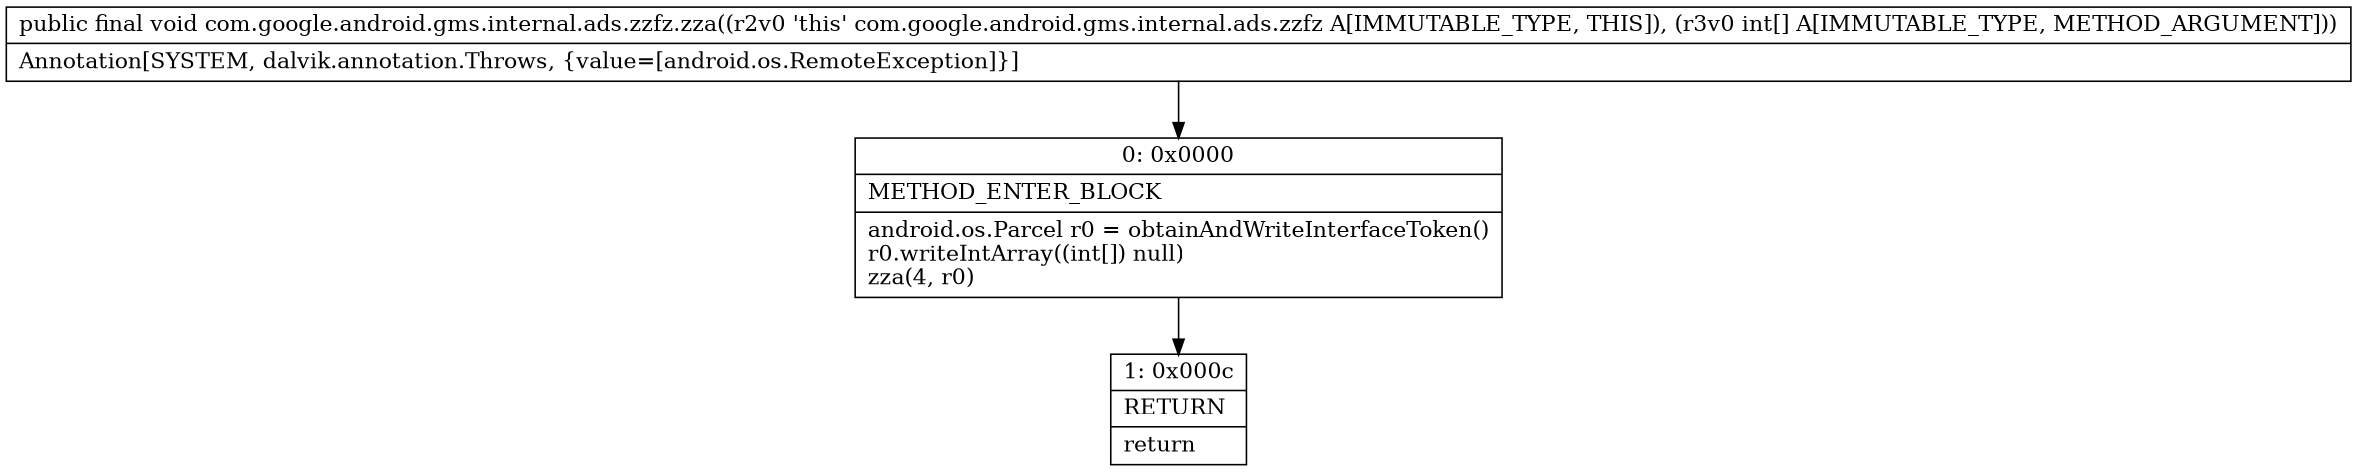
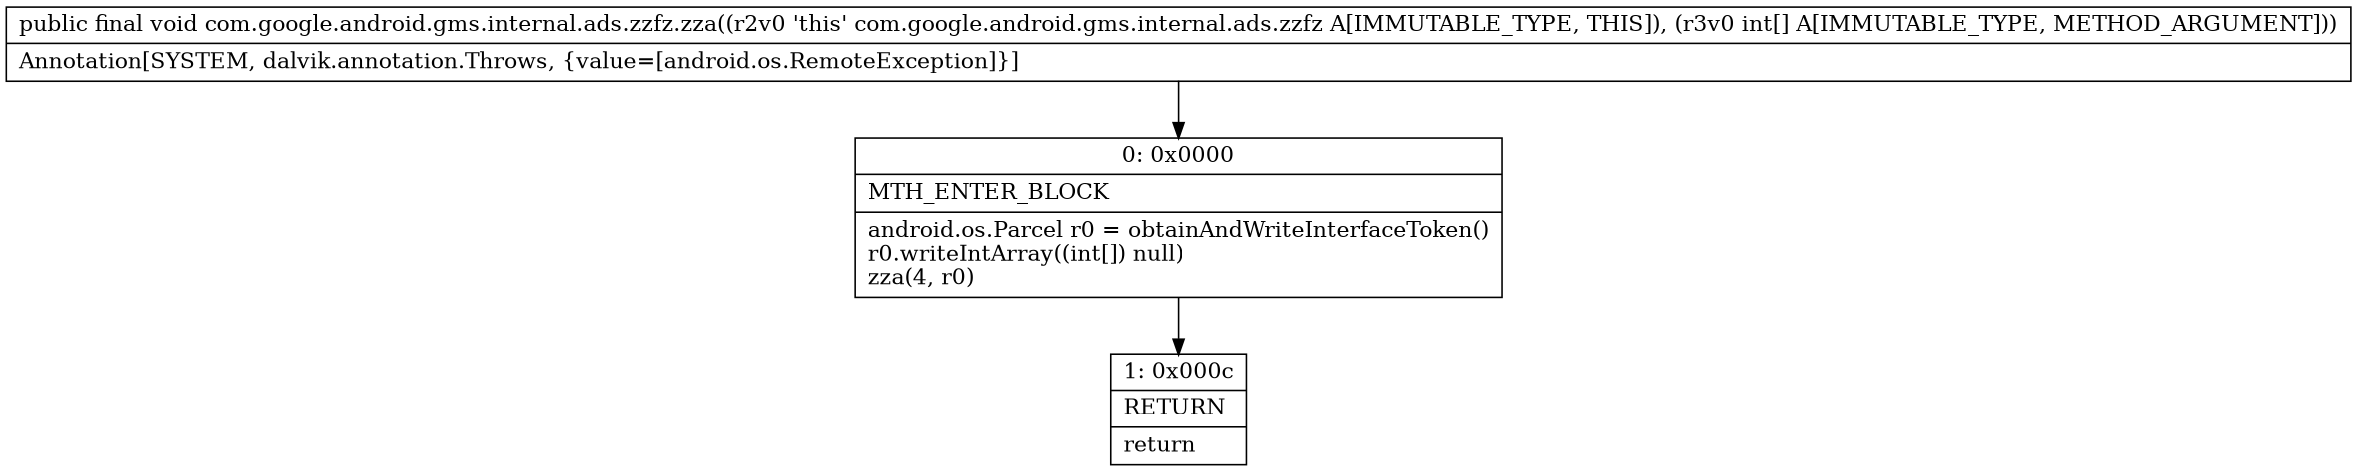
node "0: 0x0000": text "METHOD_ENTER_BLOCK" -> "MTH_ENTER_BLOCK"
